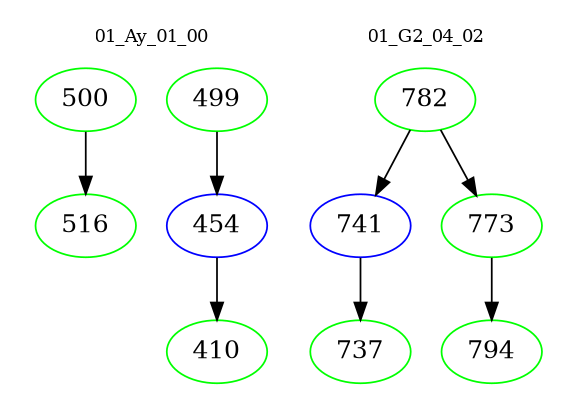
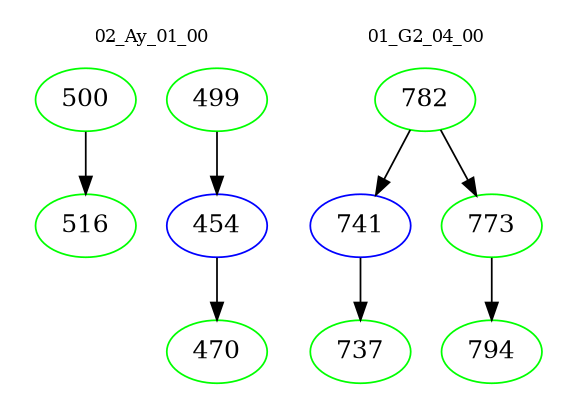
cluster "01_Ay_01_00": label "01_Ay_01_00" -> "02_Ay_01_00"
cluster "01_G2_04_02": label "01_G2_04_02" -> "01_G2_04_00"
node "410": label "410" -> "470"
